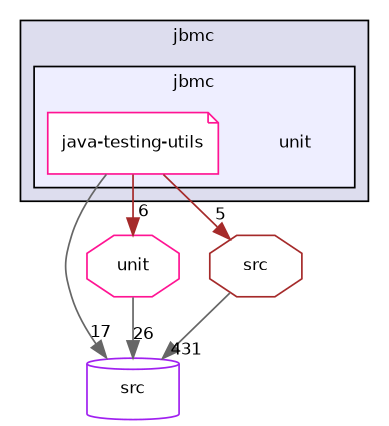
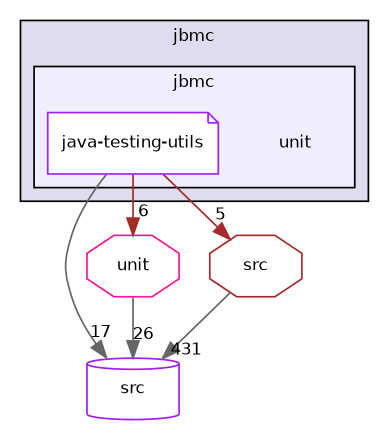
node "java-testing-utils": color deeppink -> purple
